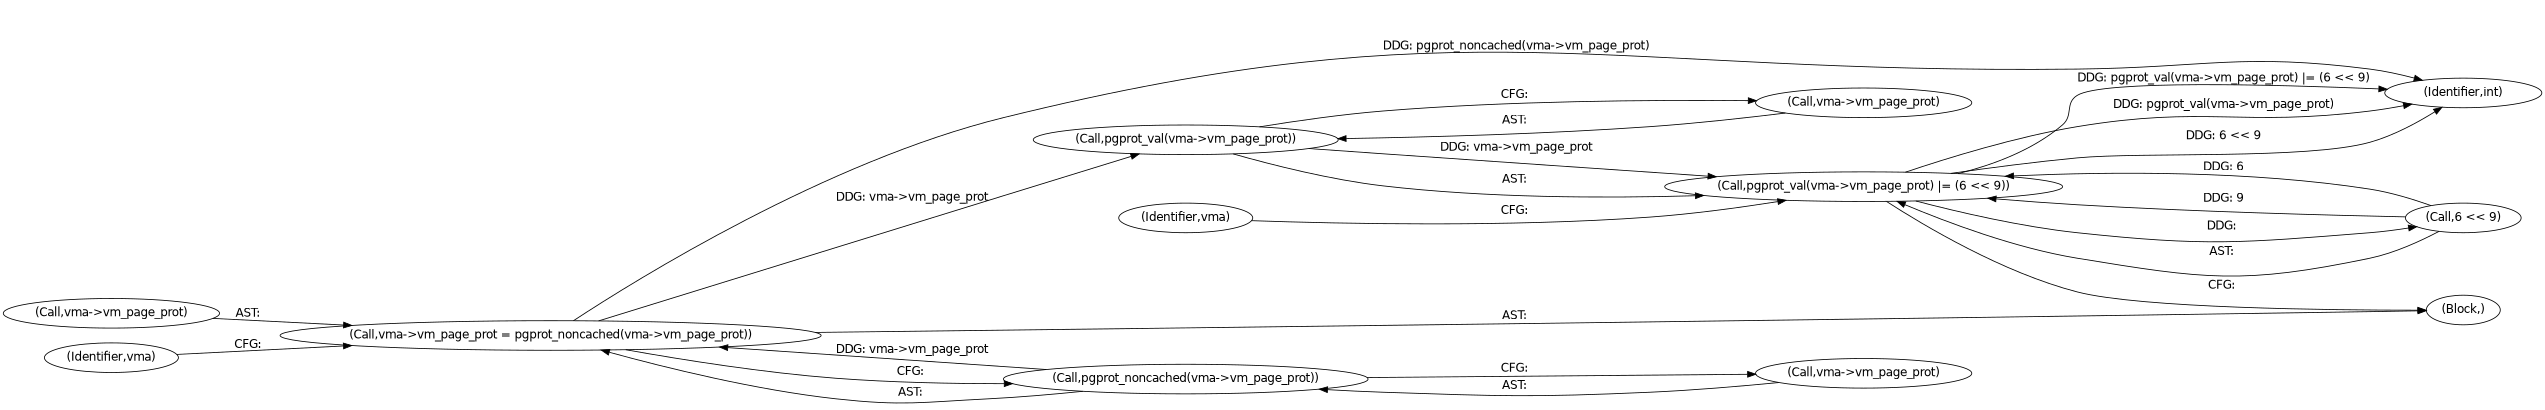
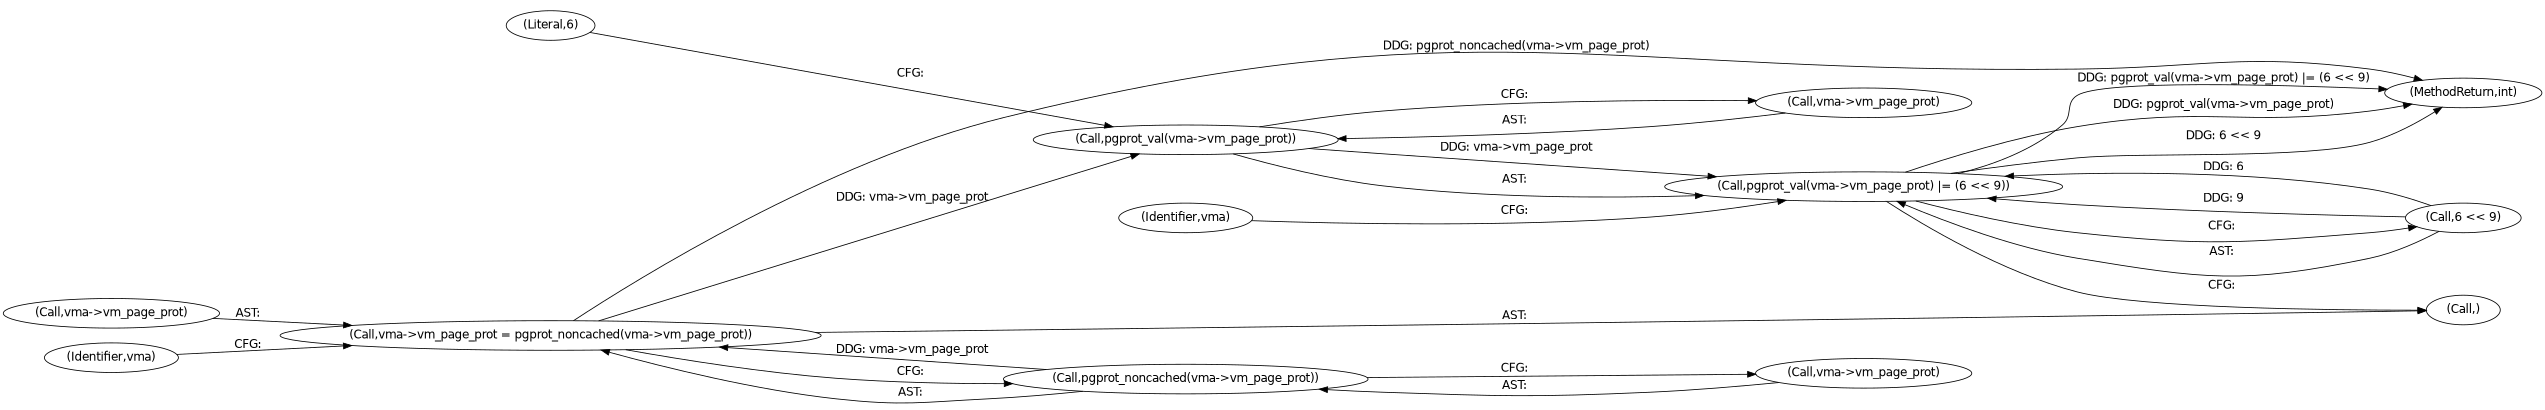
node "(Literal,6)": added
node "(Identifier,int)": label "(Identifier,int)" -> "(MethodReturn,int)"
edge "(Call,pgprot_val(vma->vm_page_prot) |= (6 << 9))" -> "(Call,6 << 9)": label "DDG: " -> "CFG: "
node "(Block,)": label "(Block,)" -> "(Call,)"
